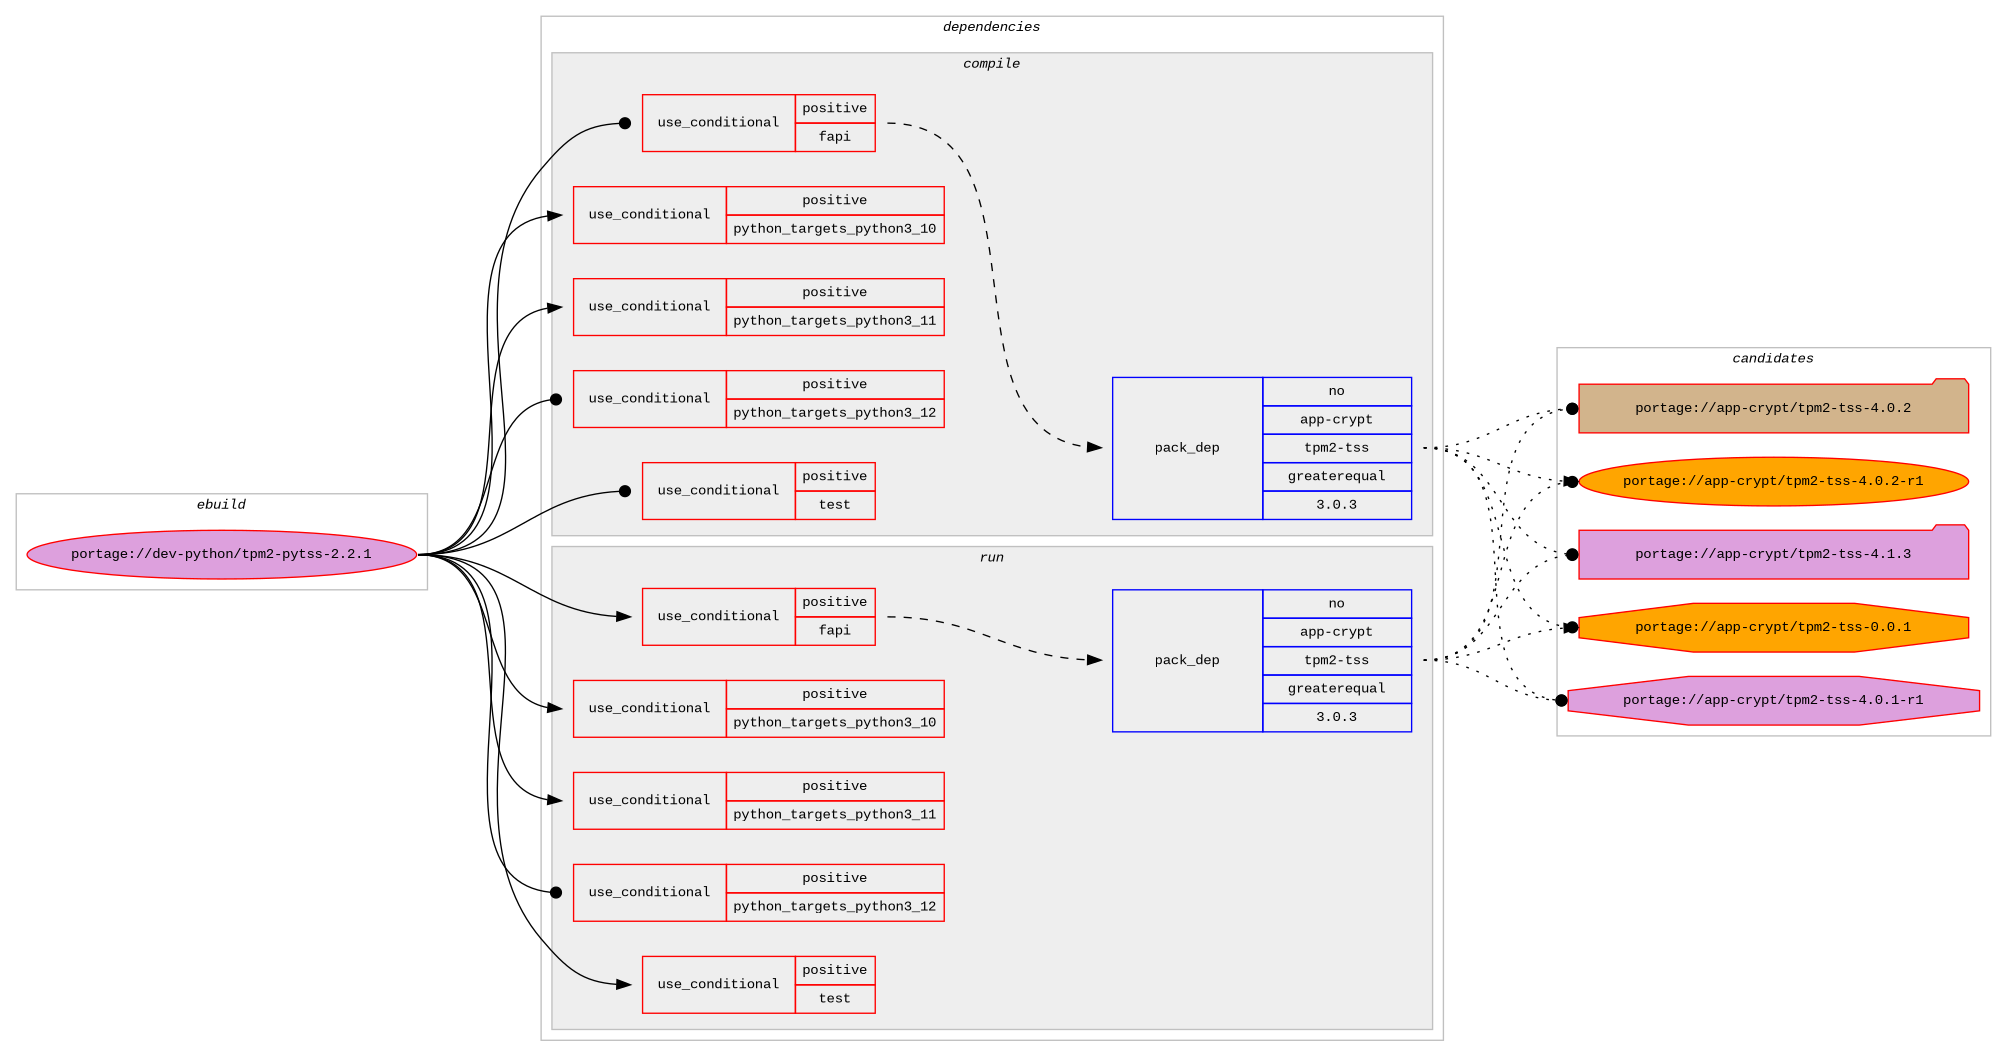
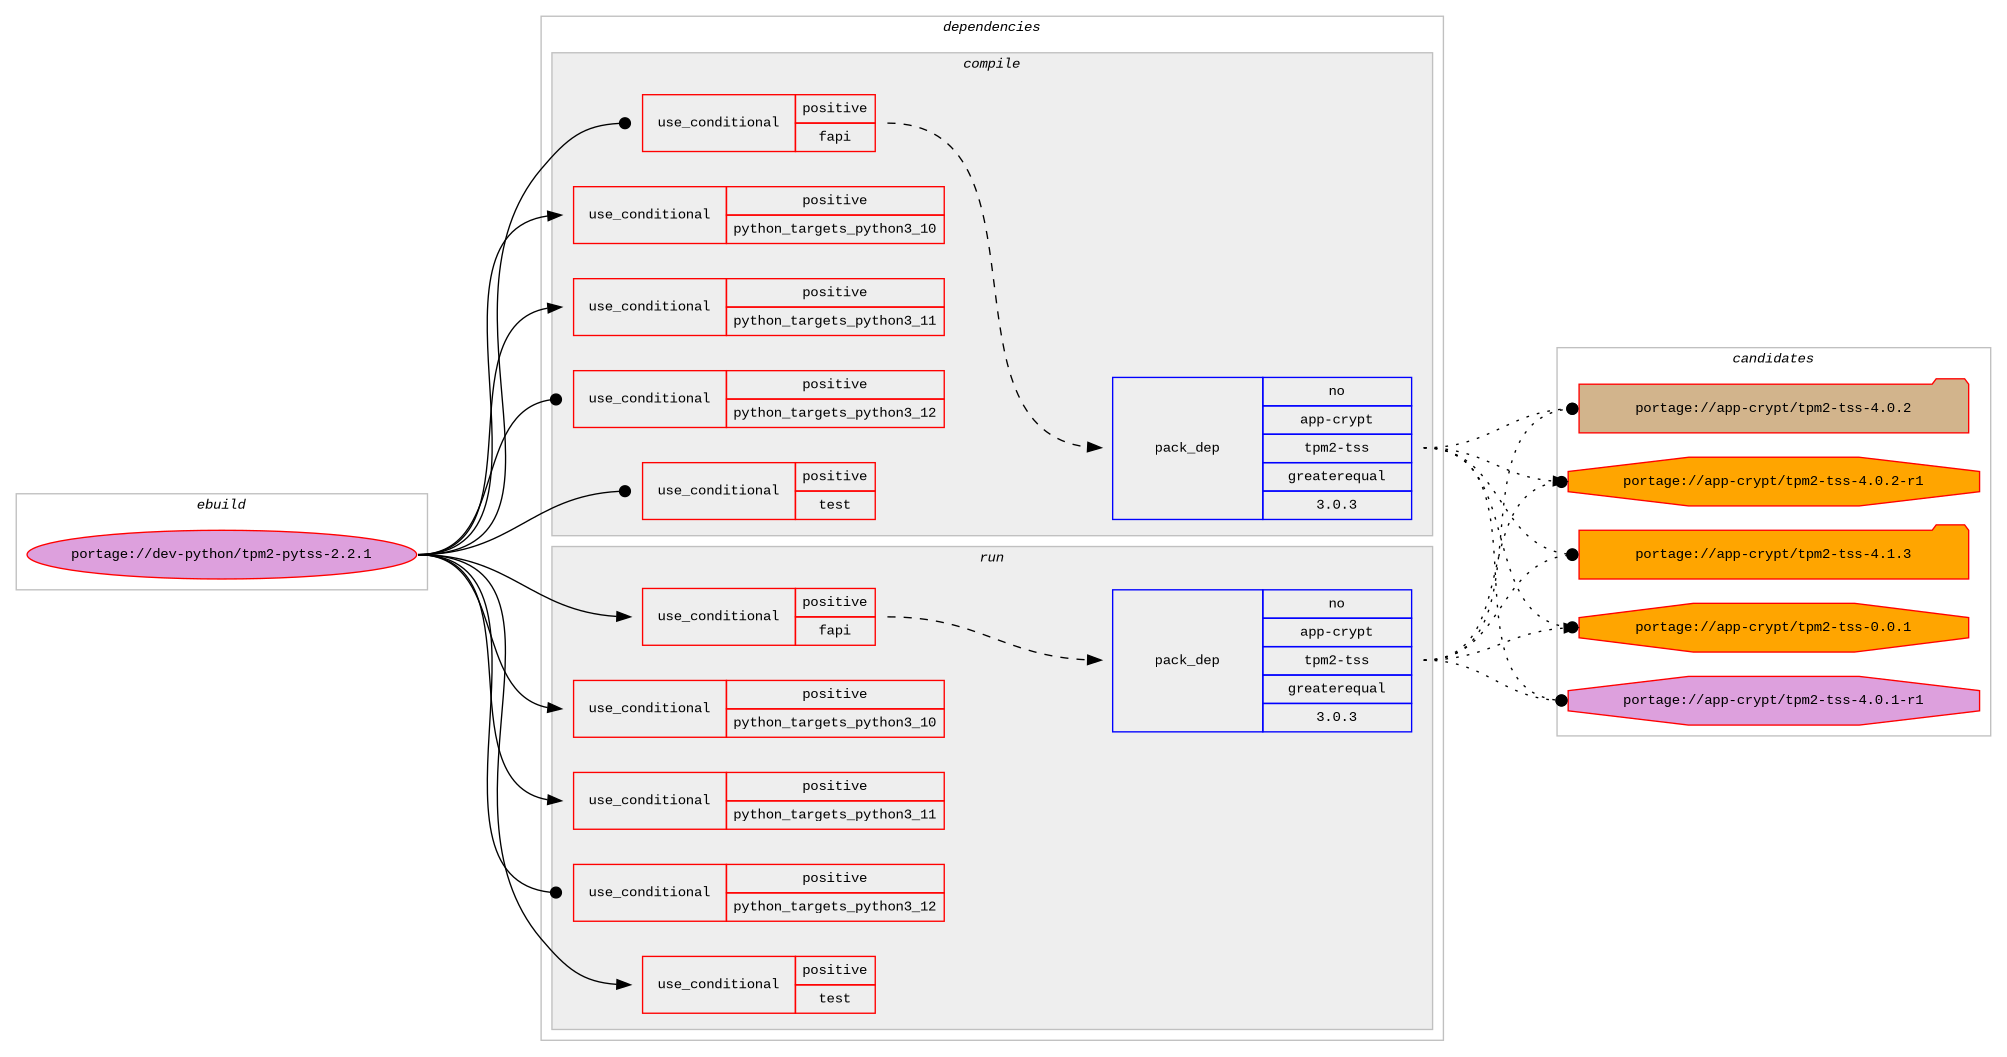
node "portage://app-crypt/tpm2-tss-4.0.2-r1": shape ellipse -> octagon
node "portage://app-crypt/tpm2-tss-4.1.3": fillcolor plum -> orange
